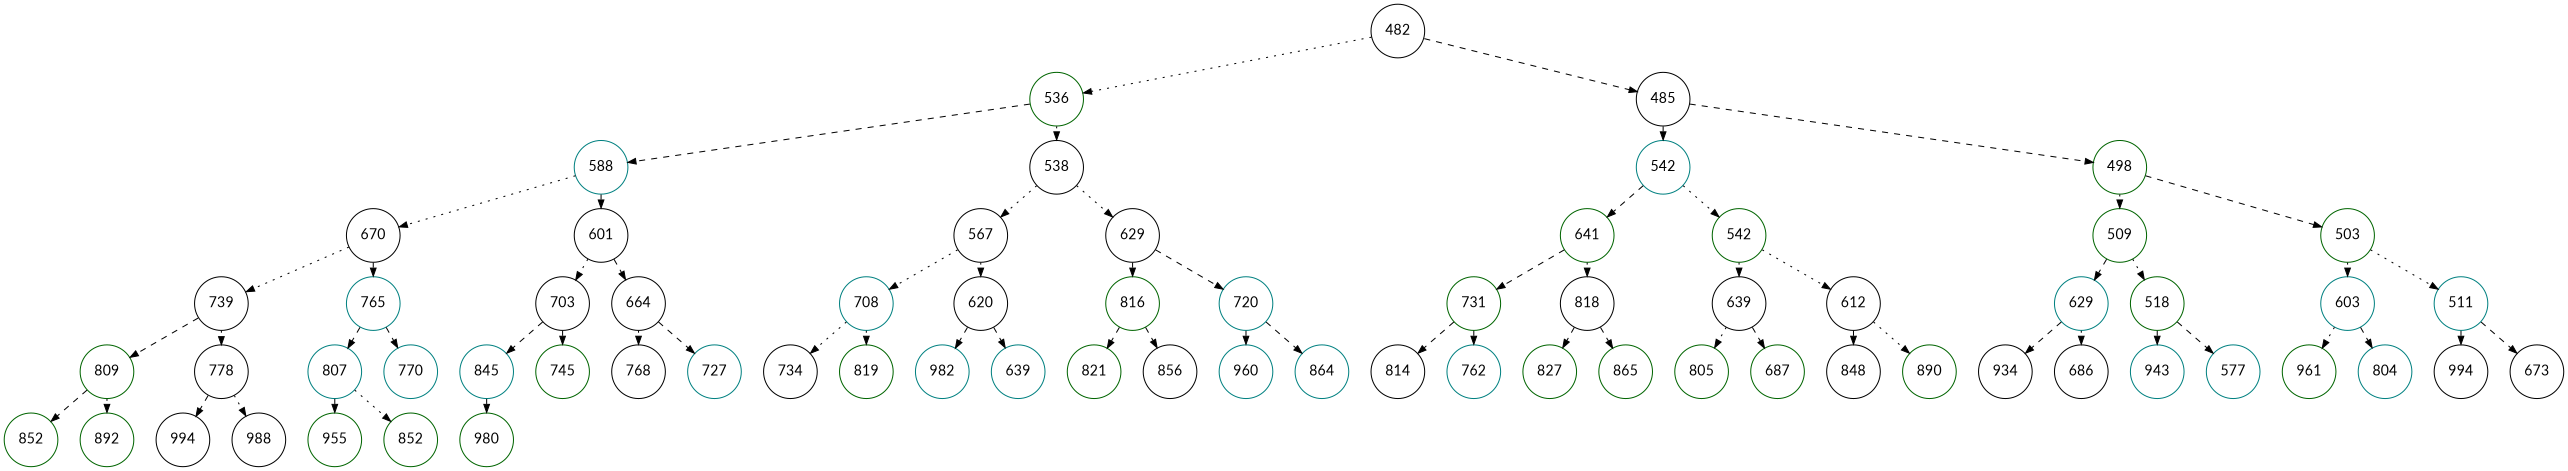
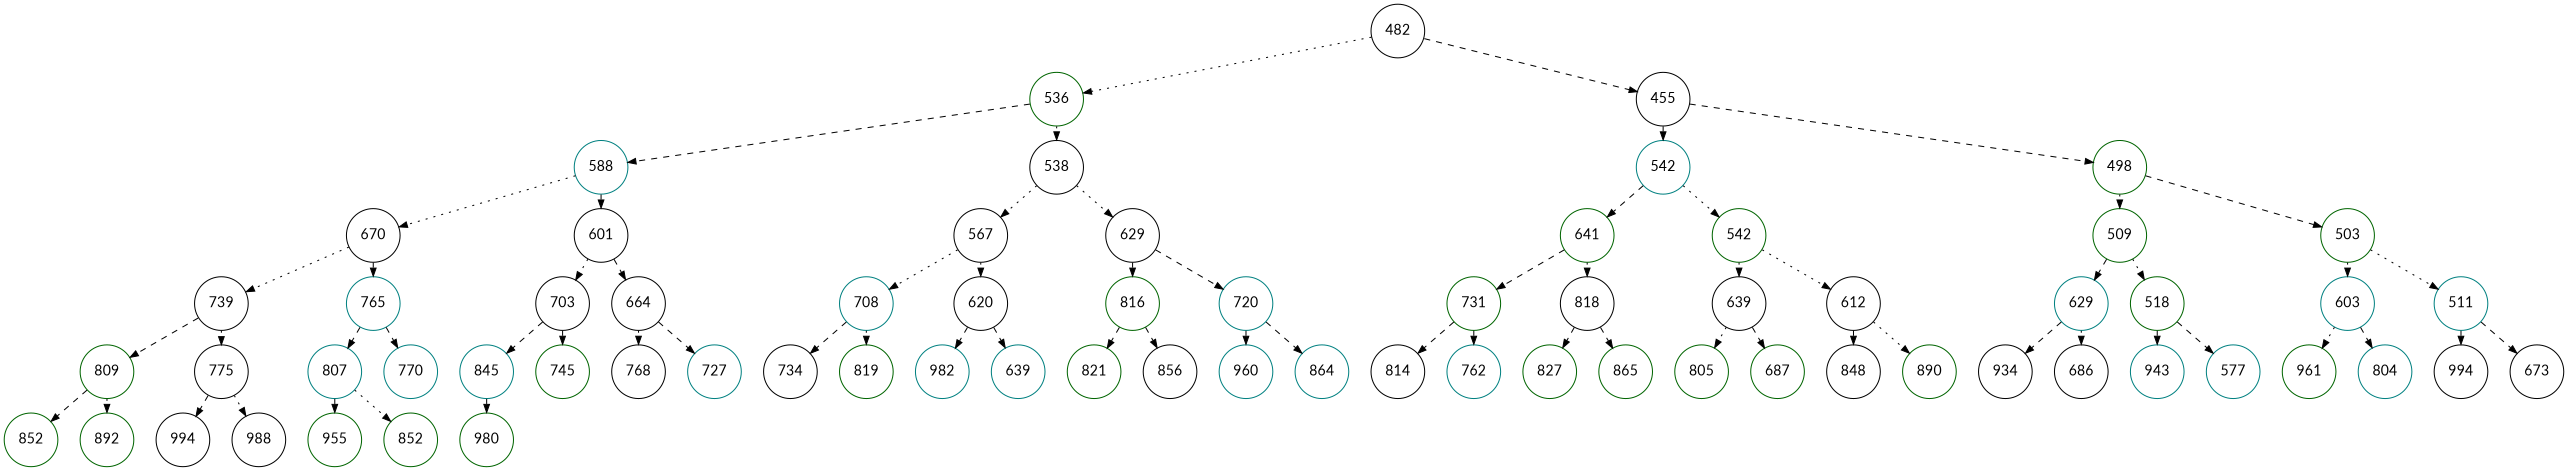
node "485": label "485" -> "455"
edge "708" -> "734": style dotted -> dashed
node "778": label "778" -> "775"
